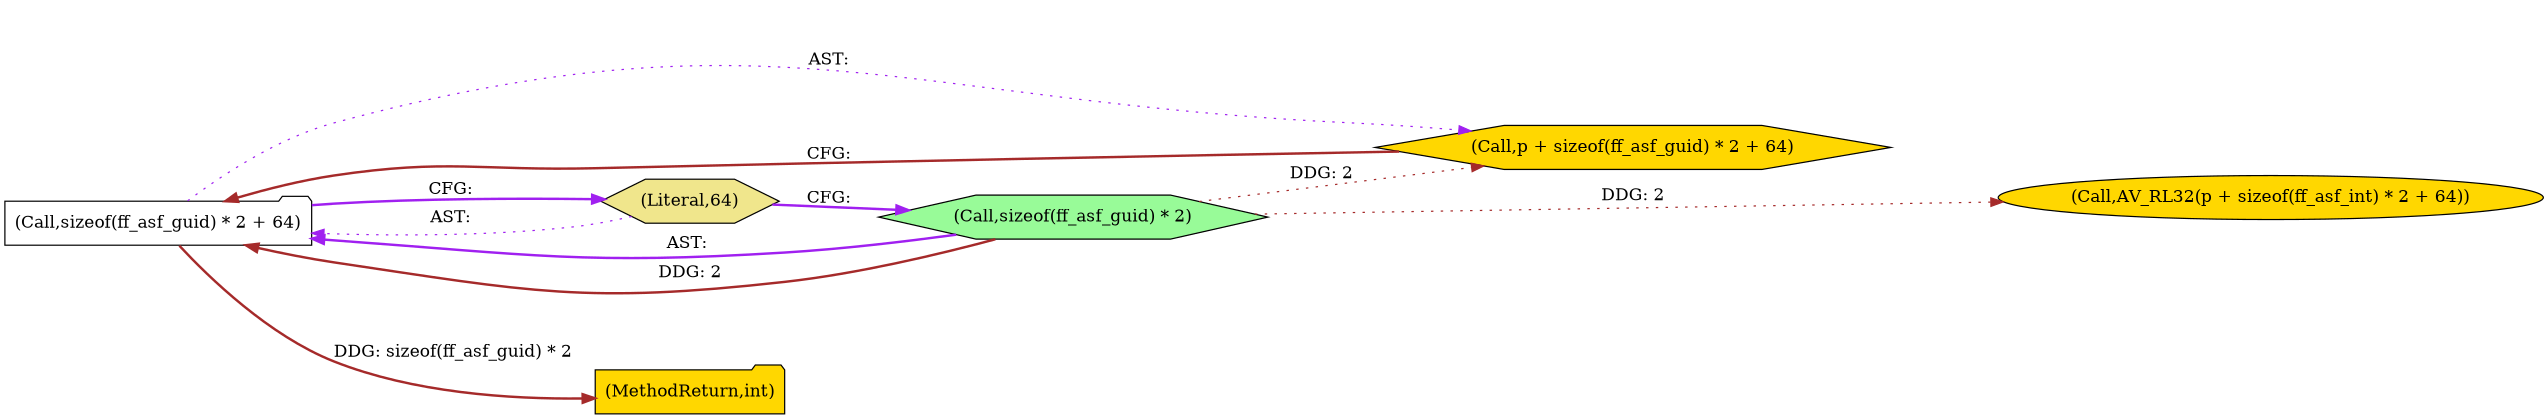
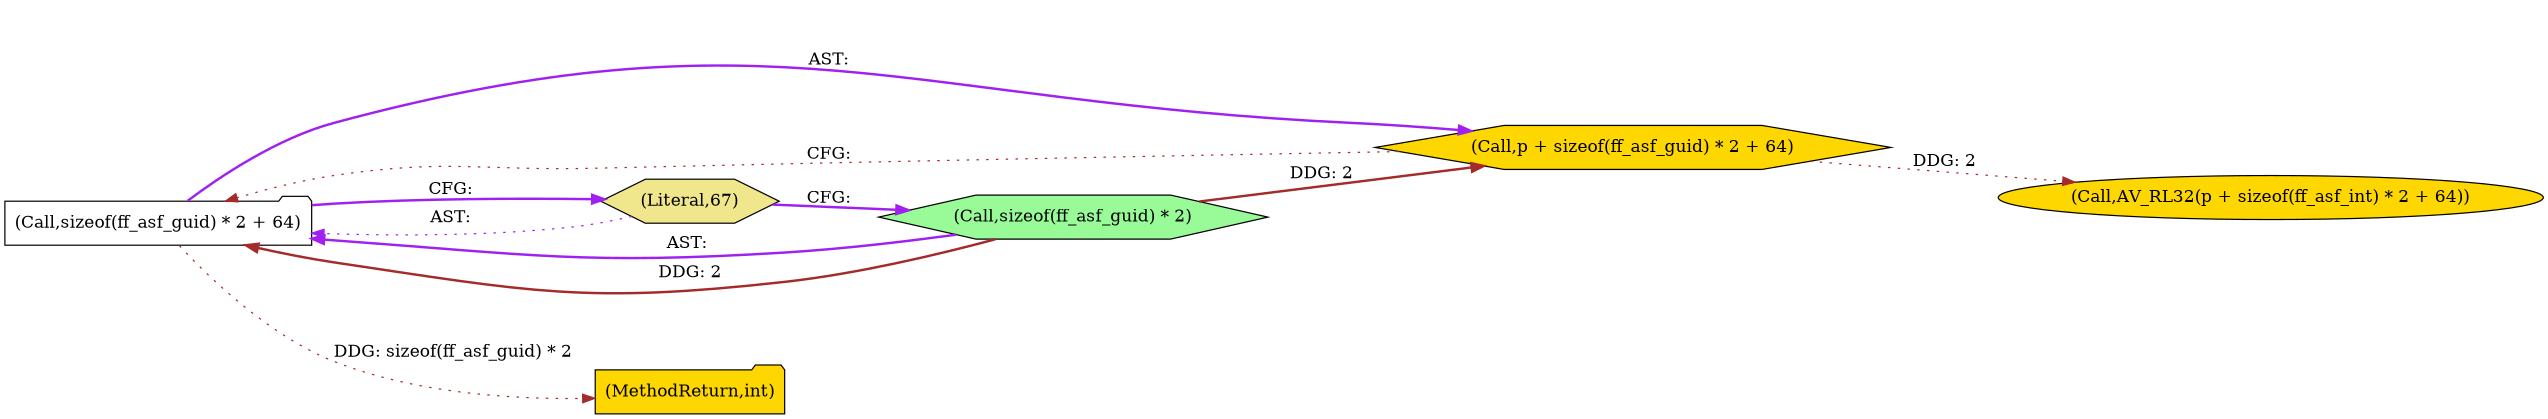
edge "(Call,sizeof(ff_asf_guid) * 2 + 64)" -> "(Call,p + sizeof(ff_asf_guid) * 2 + 64)": style dotted -> bold
edge "(Call,p + sizeof(ff_asf_guid) * 2 + 64)" -> "(Call,sizeof(ff_asf_guid) * 2 + 64)": style bold -> dotted
edge "(Call,sizeof(ff_asf_guid) * 2)" -> "(Call,p + sizeof(ff_asf_guid) * 2 + 64)": style dotted -> bold
node "(Literal,64)": label "(Literal,64)" -> "(Literal,67)"
edge "(Call,sizeof(ff_asf_guid) * 2)" -> "(Call,AV_RL32(p + sizeof(ff_asf_int) * 2 + 64))": now "(Call,p + sizeof(ff_asf_guid) * 2 + 64)" -> "(Call,AV_RL32(p + sizeof(ff_asf_int) * 2 + 64))"
edge "(Call,sizeof(ff_asf_guid) * 2 + 64)" -> "(MethodReturn,int)": style bold -> dotted
